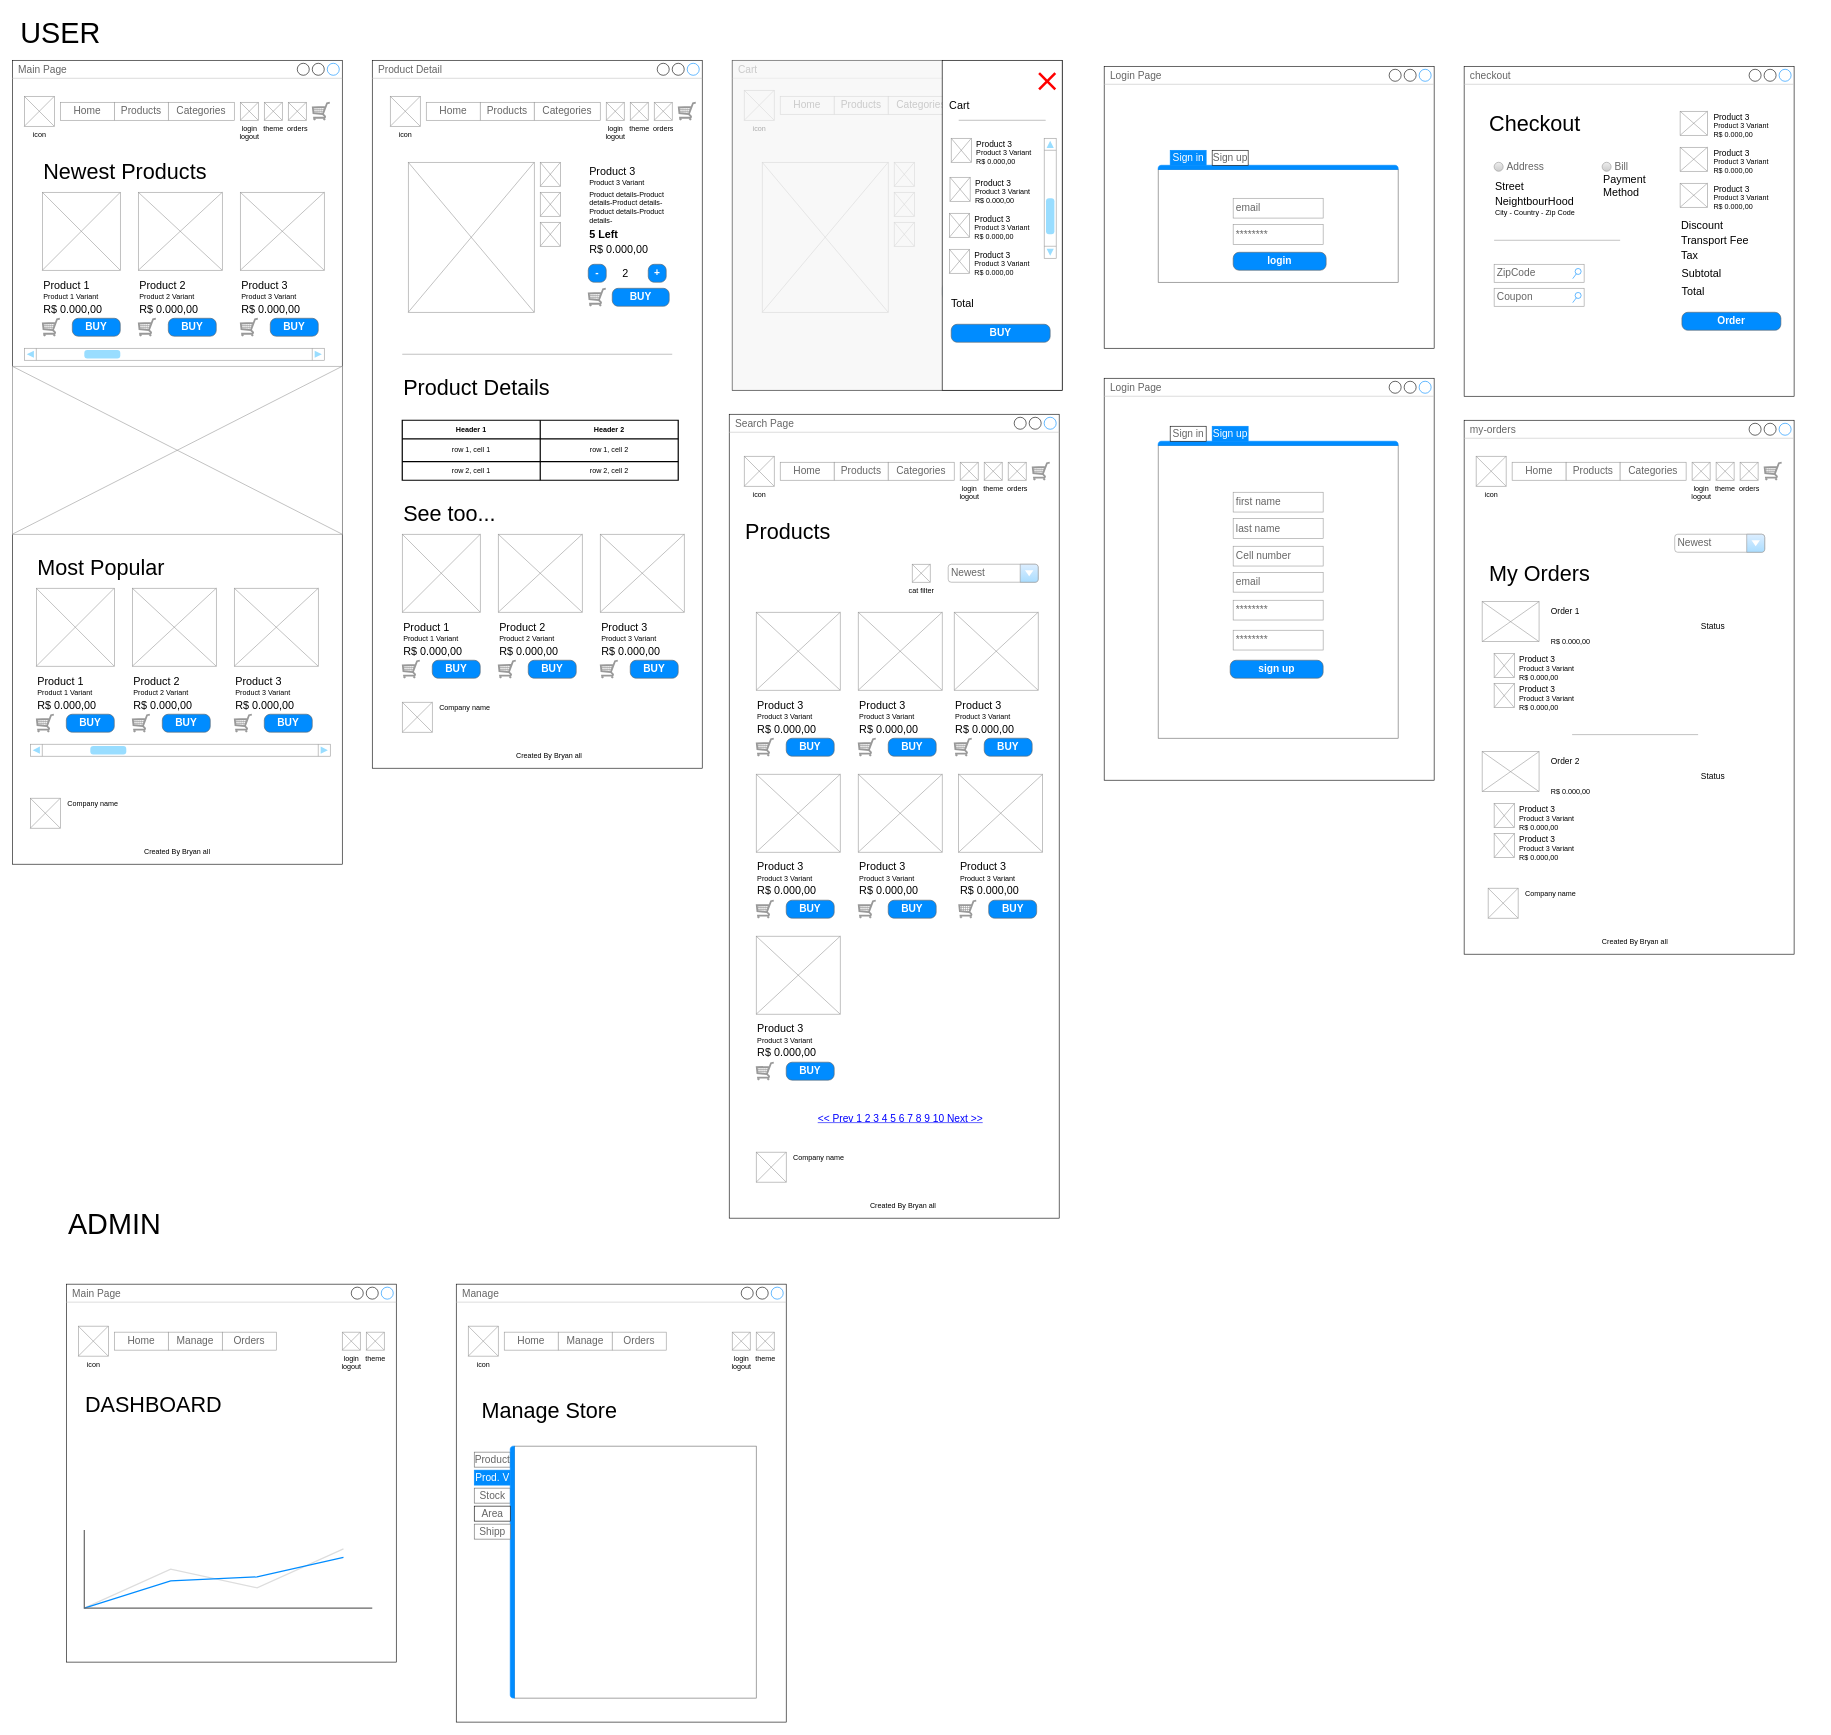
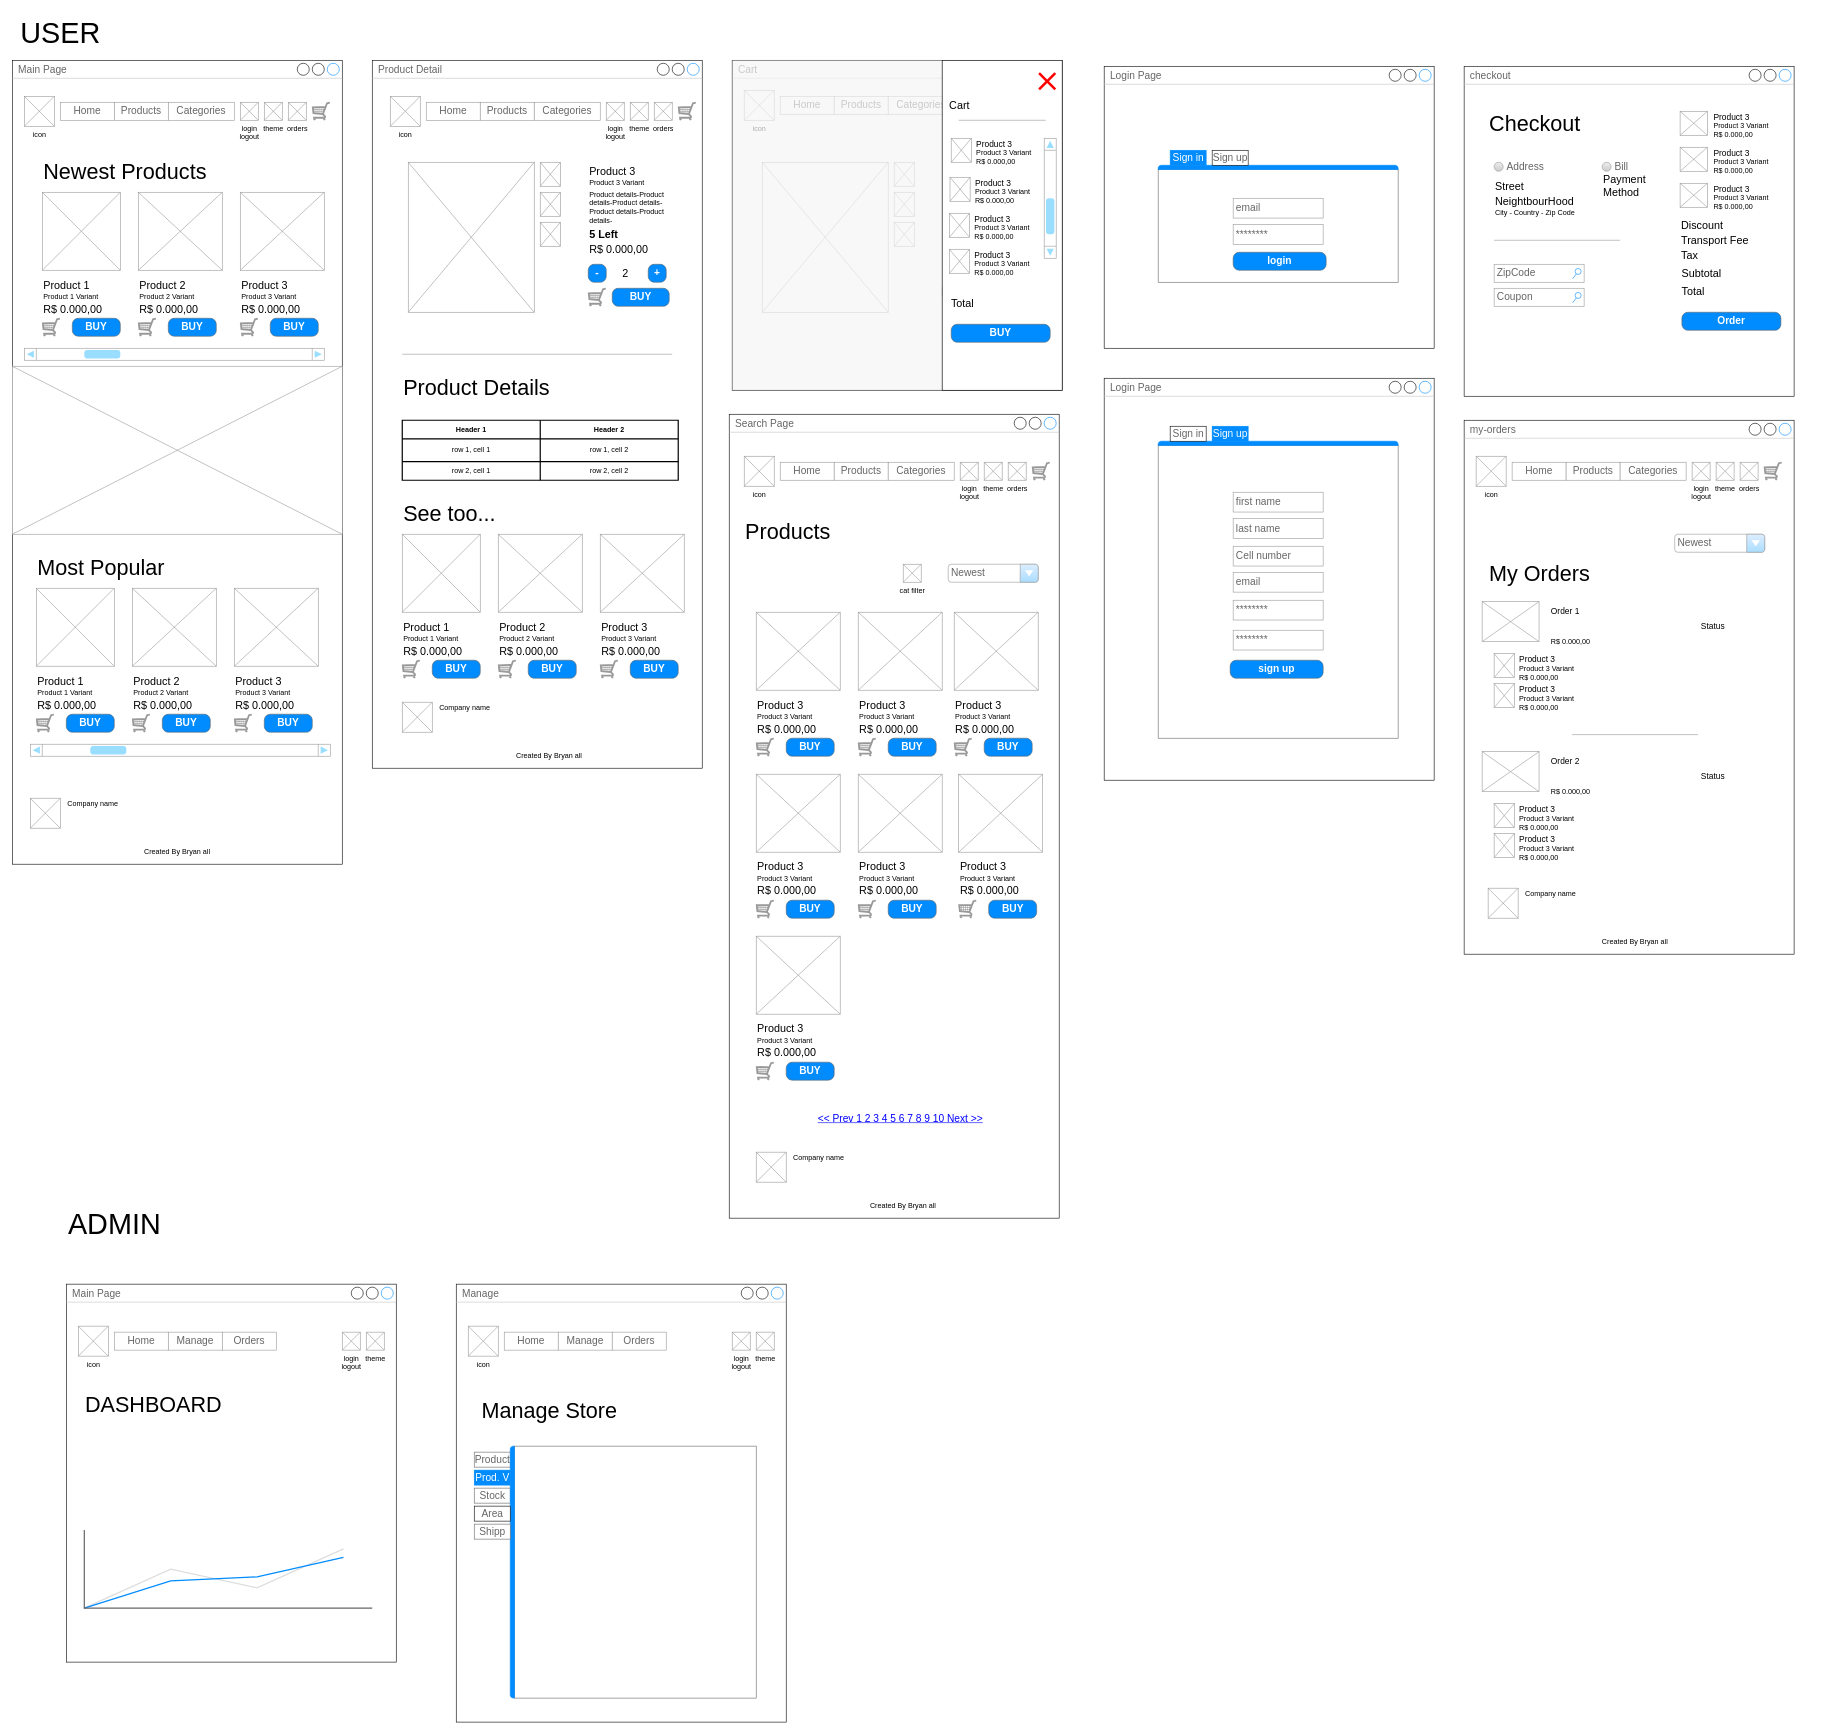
node "cat filter": moved (921, 573) -> (912, 573)
